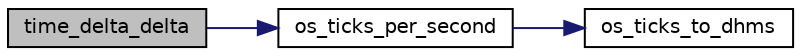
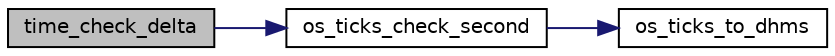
node "time_delta_delta": label "time_delta_delta" -> "time_check_delta"
node "os_ticks_per_second": label "os_ticks_per_second" -> "os_ticks_check_second"
